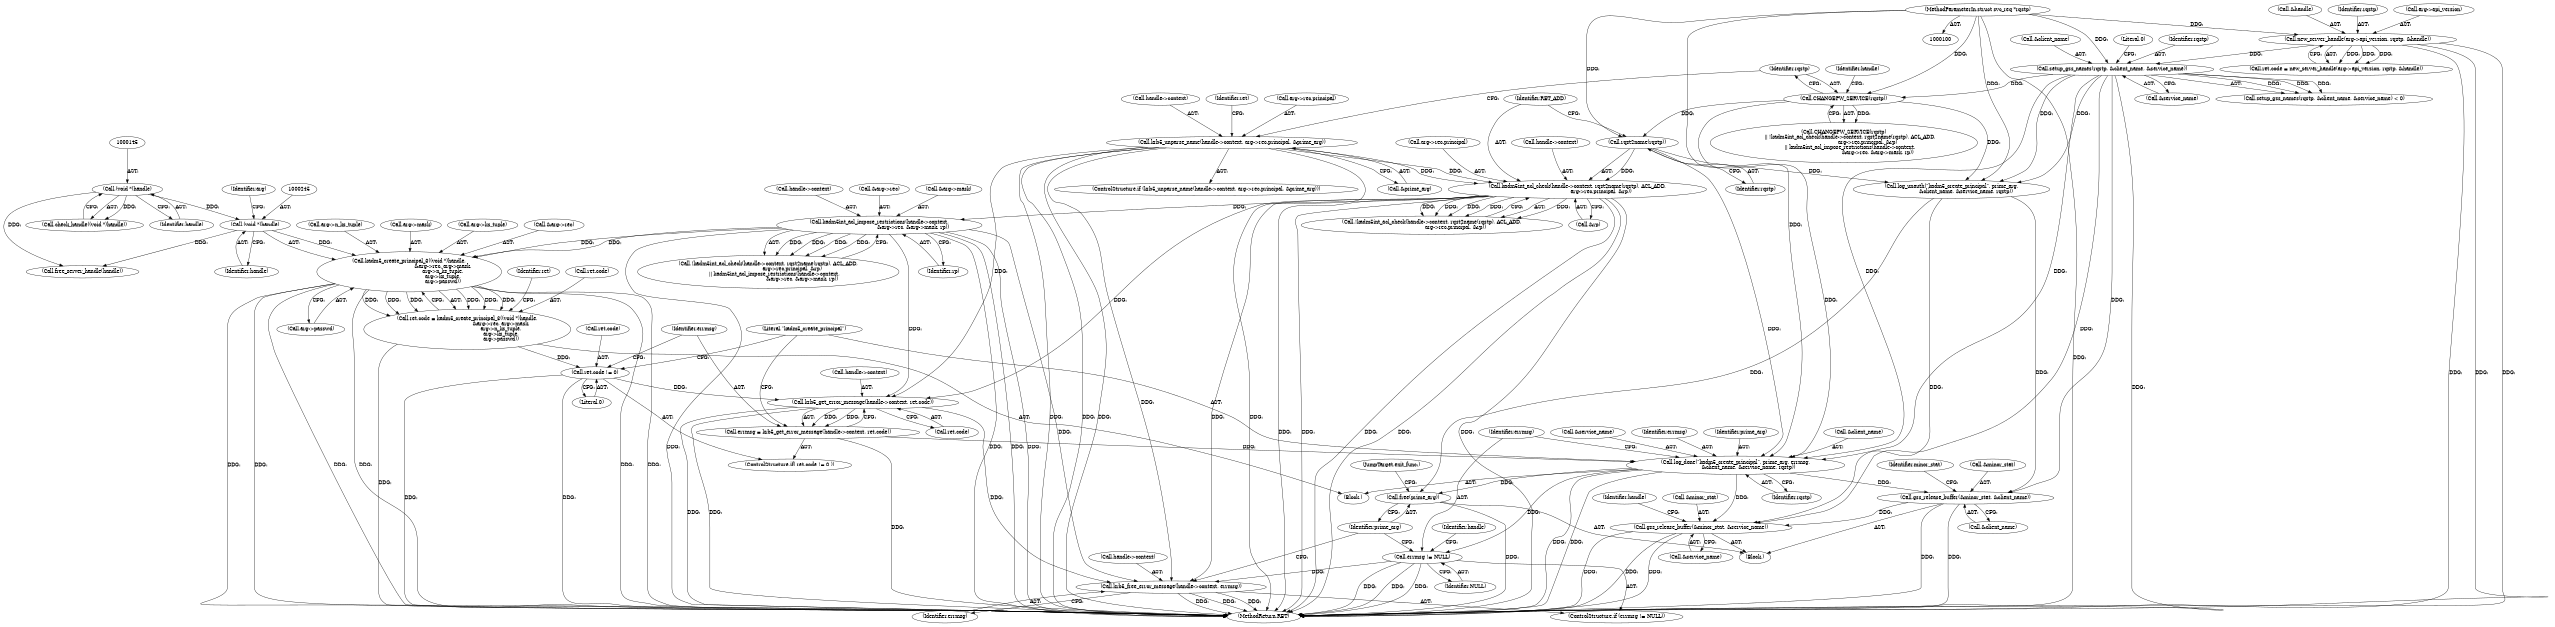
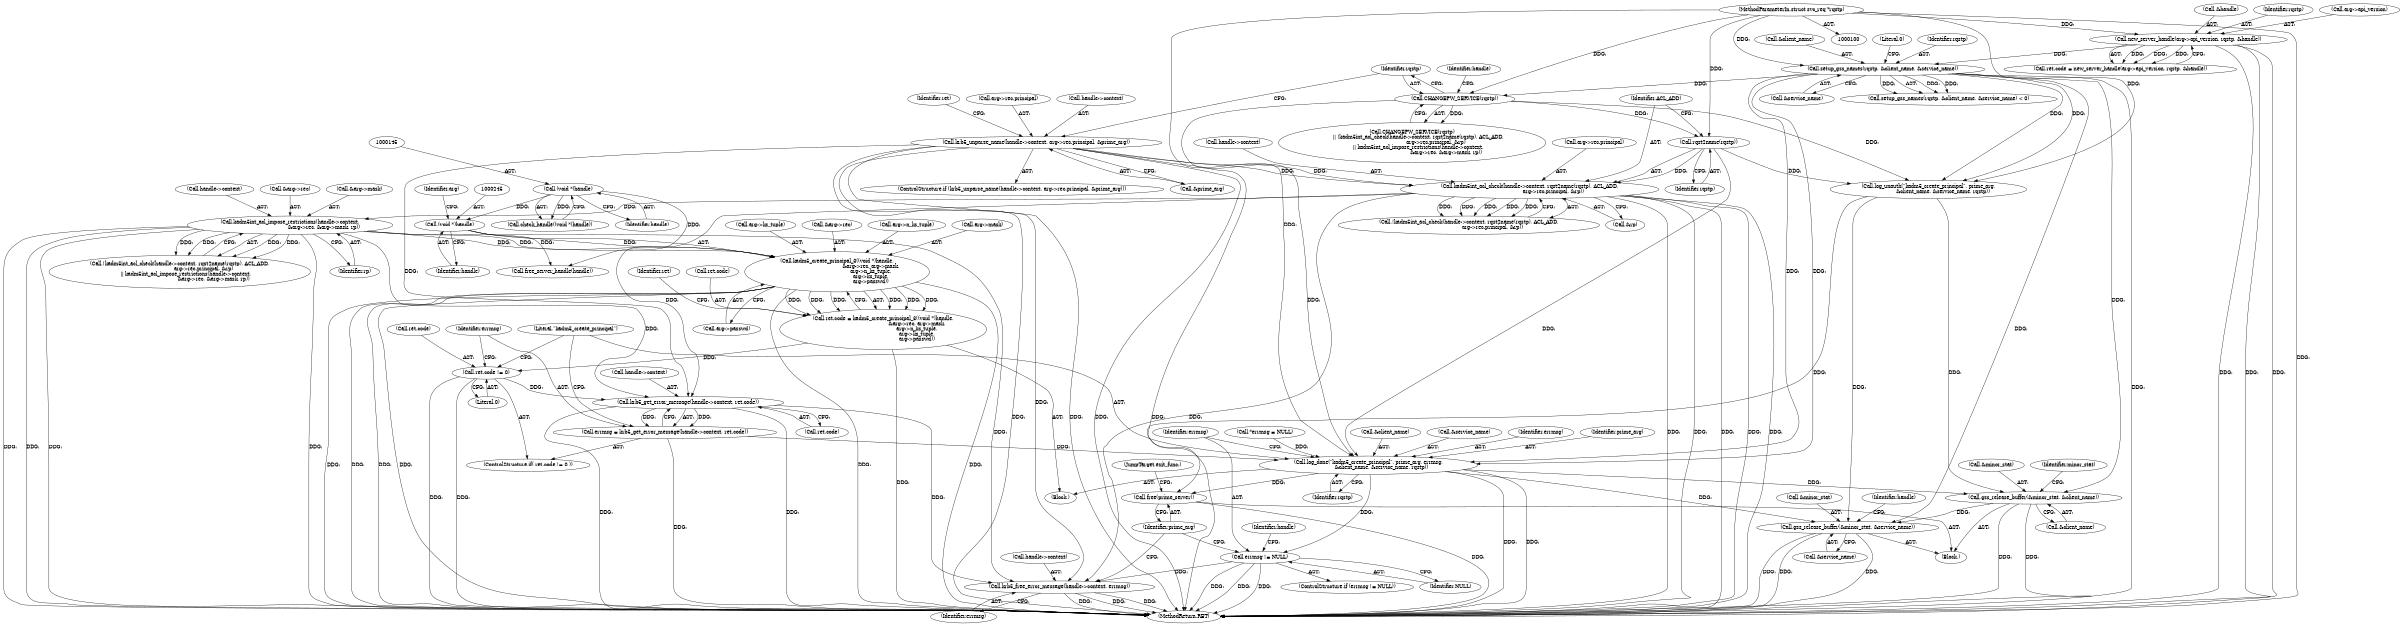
node "(Identifier,RET_ADD)": label "(Identifier,RET_ADD)" -> "(Identifier,ACL_ADD)"
node "(Call,*errmsg = NULL)": added
node "(Call,free(prime_arg))": label "(Call,free(prime_arg))" -> "(Call,free(prime_server))"
edge "(Call,krb5_free_error_message(handle->context, errmsg))" -> "(ControlStructure,if (errmsg != NULL))": removed, label "AST:"
